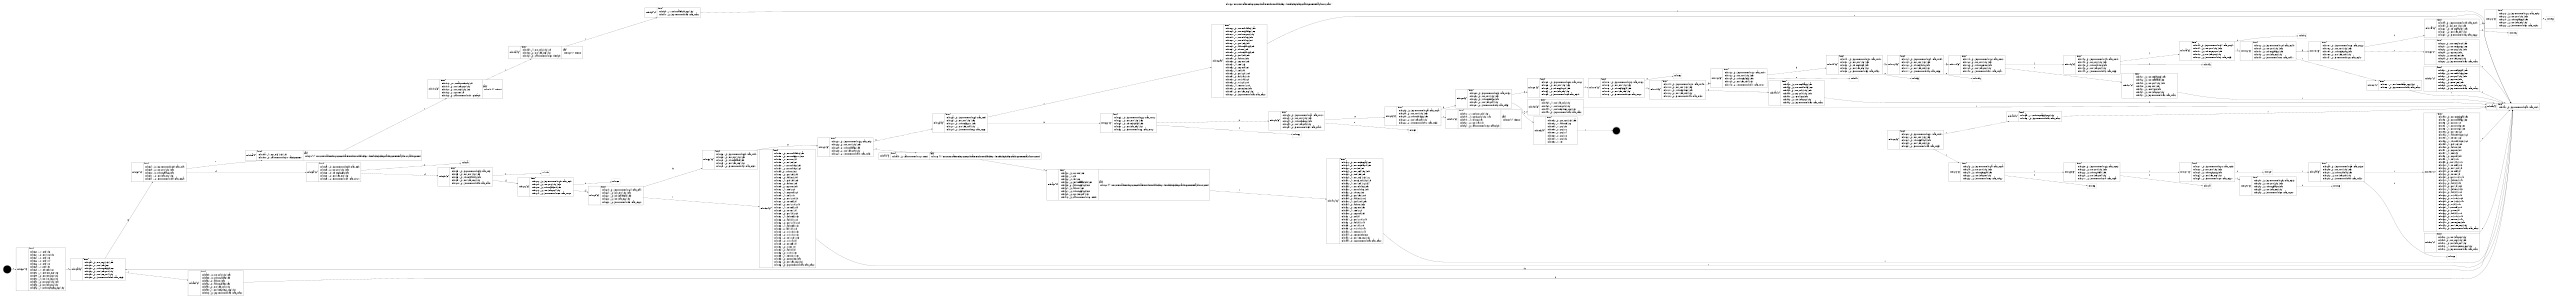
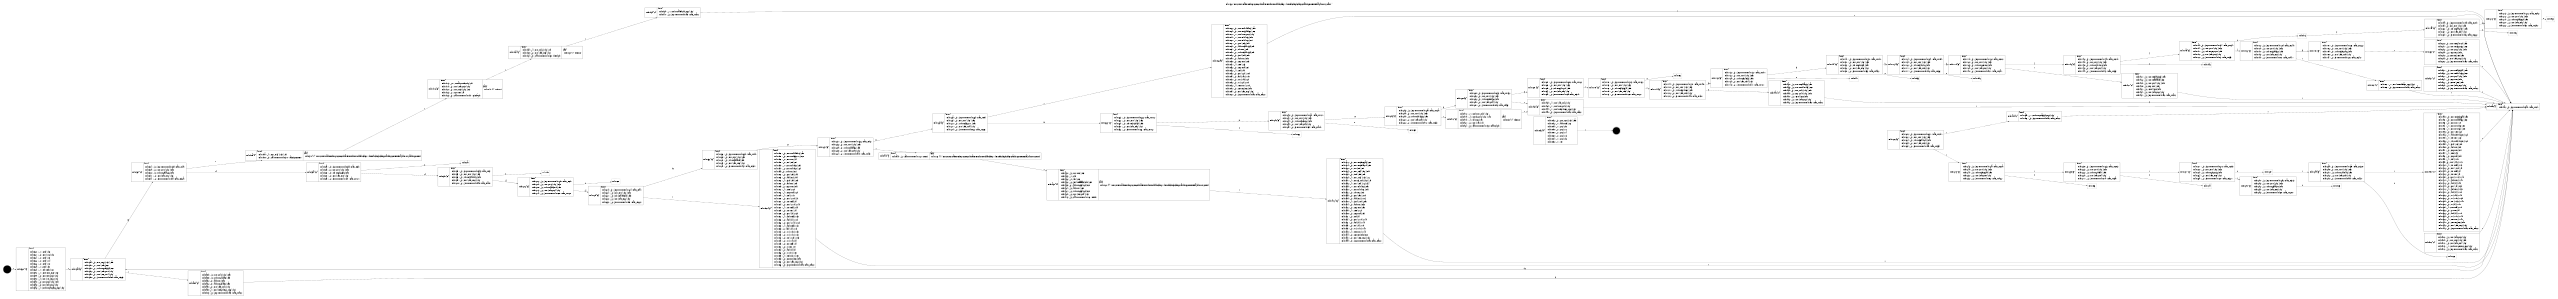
edge "0x4017e1 [25]" -> "0x4017fa [25]": now "0x401b73" -> "0x4017fa [25]"
edge "0x4016ce [25]" -> "0x401ed3 [19]": now "0x4016ce [25]" -> "0x401989 [23]"
